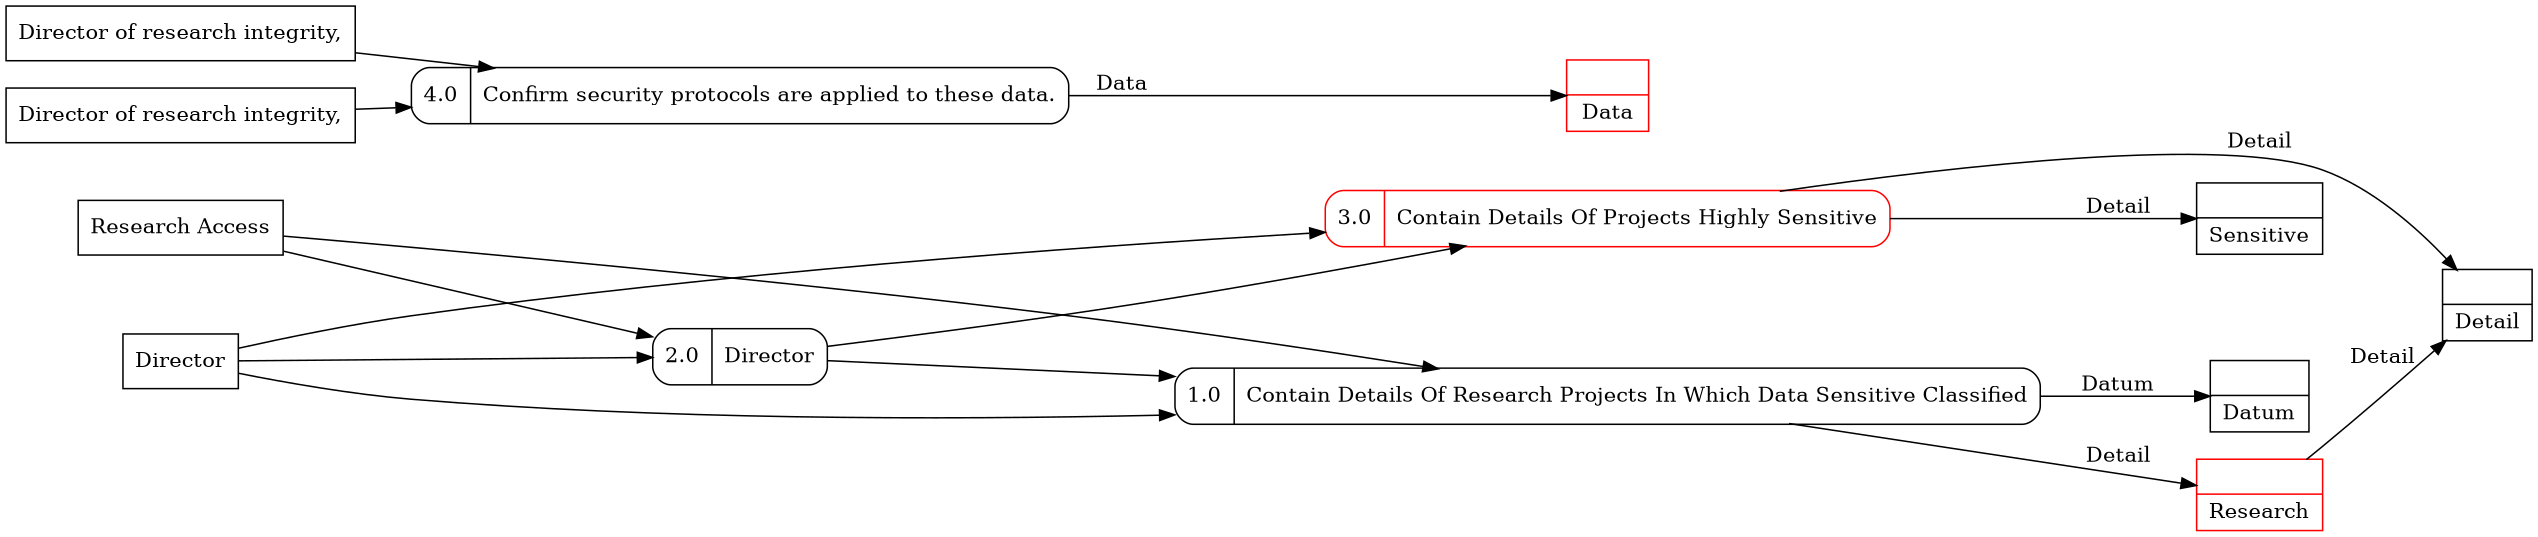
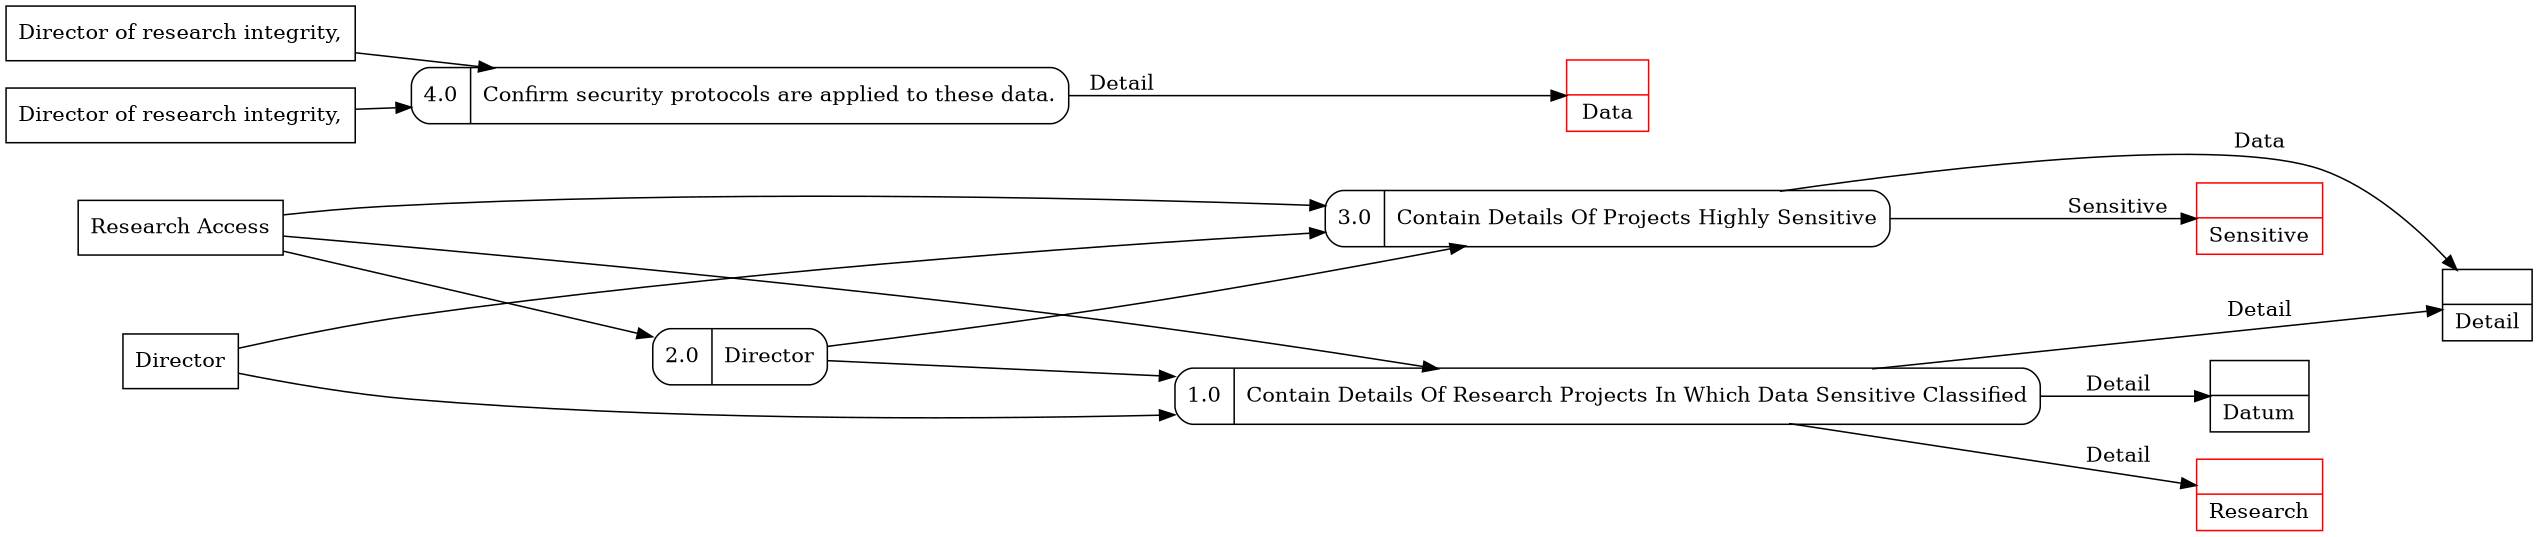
edge "4.0" -> "Data": label "Data" -> "Detail"
edge "3.0" -> "Detail": label "Detail" -> "Data"
edge "Research Access" -> "3.0": added
edge "3.0" -> "Sensitive": label "Detail" -> "Sensitive"
node "3.0": color red -> black
node "Sensitive": color black -> red
edge "Director" -> "2.0": removed
edge "1.0" -> "Datum": label "Datum" -> "Detail"
edge "Research" -> "Detail": now "1.0" -> "Detail"
